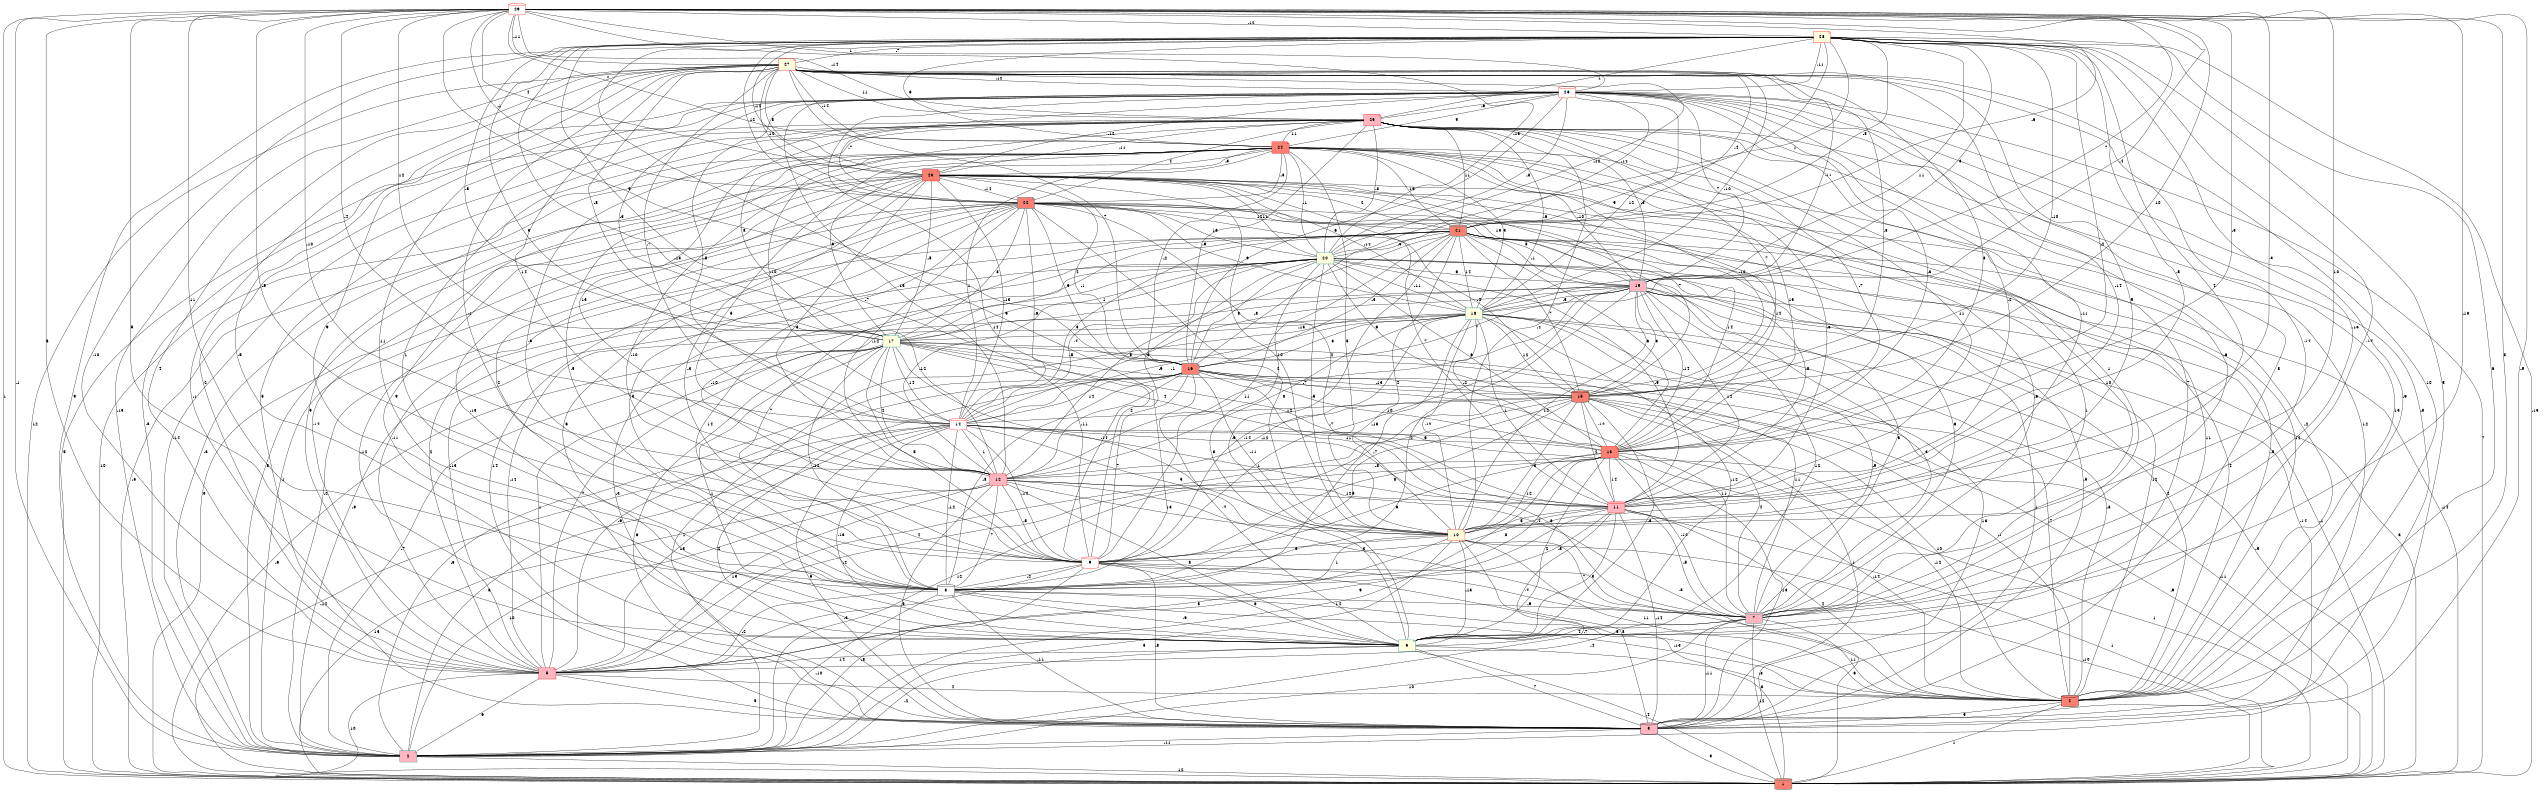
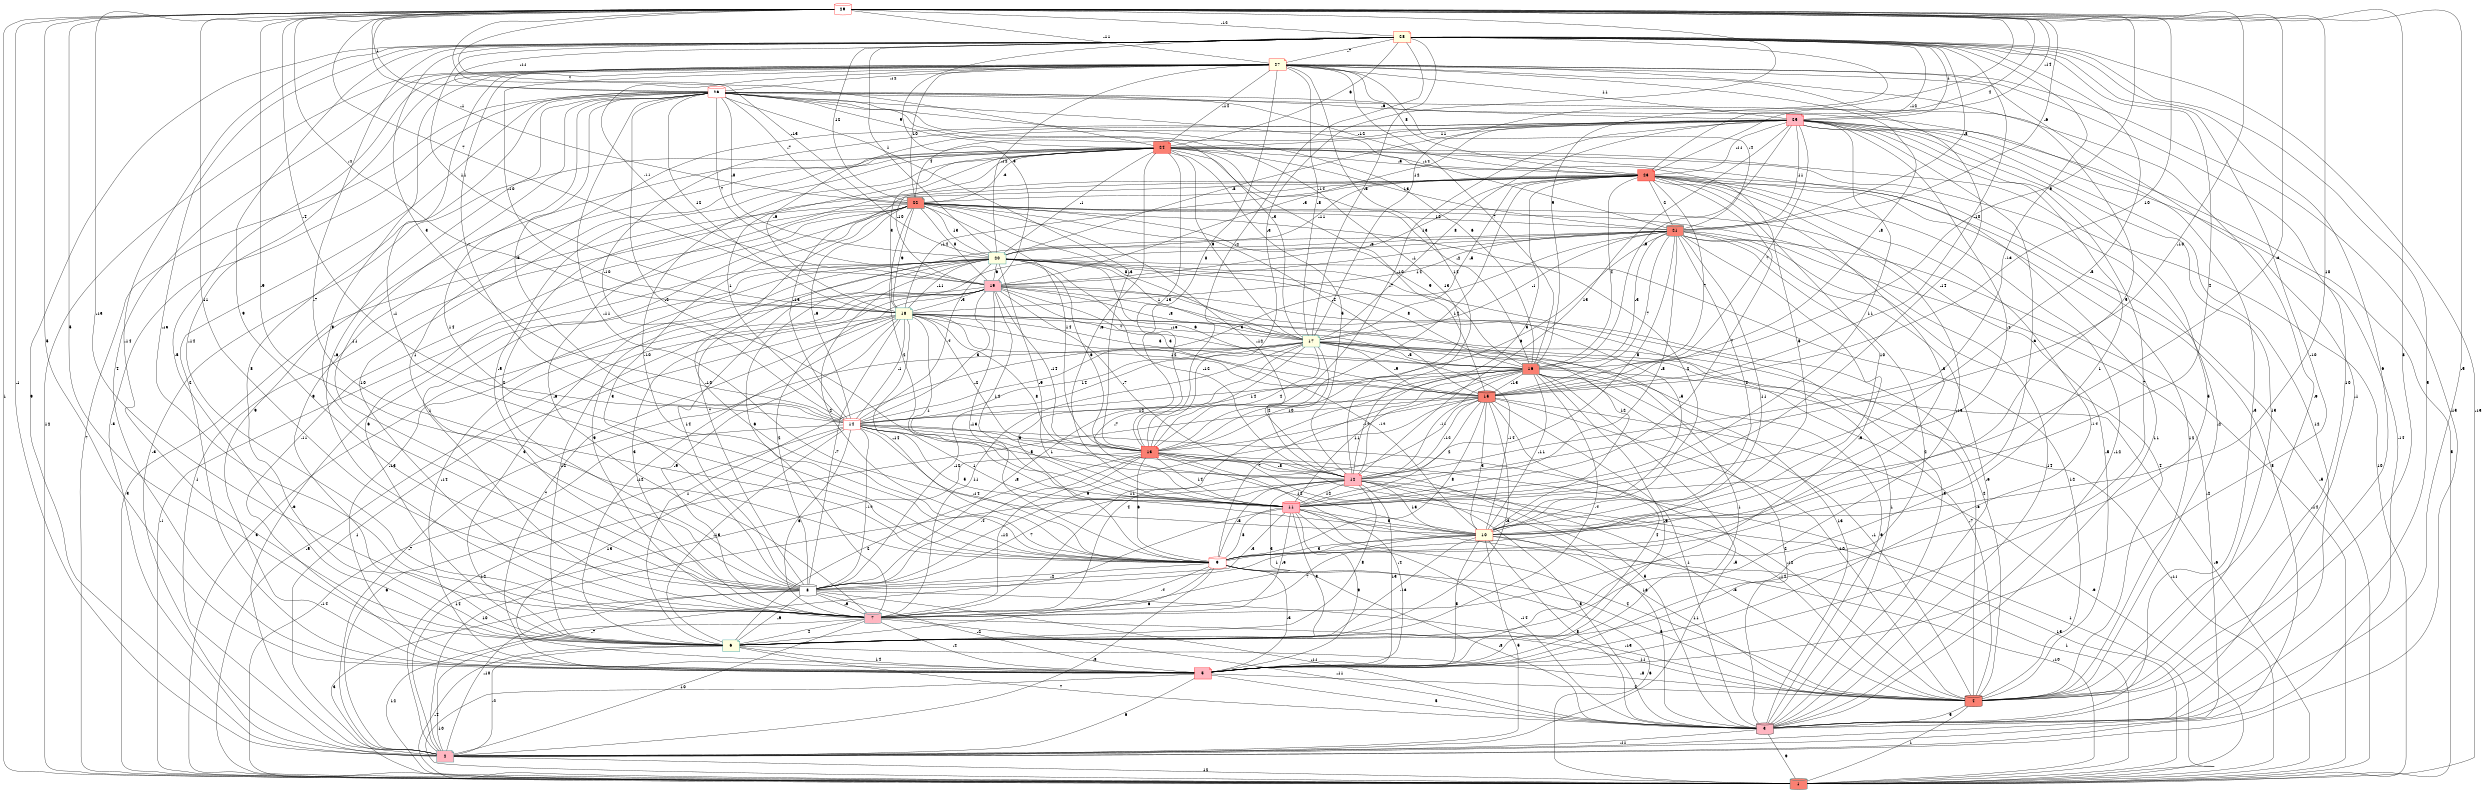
edge "19" -- "2": removed, label "-14"
